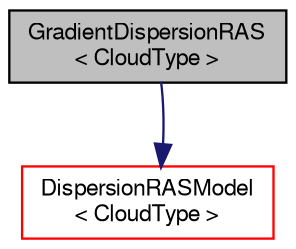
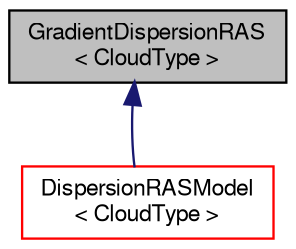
edge "GradientDispersionRAS < CloudType >" -> "DispersionRASModel < CloudType >": reversed
